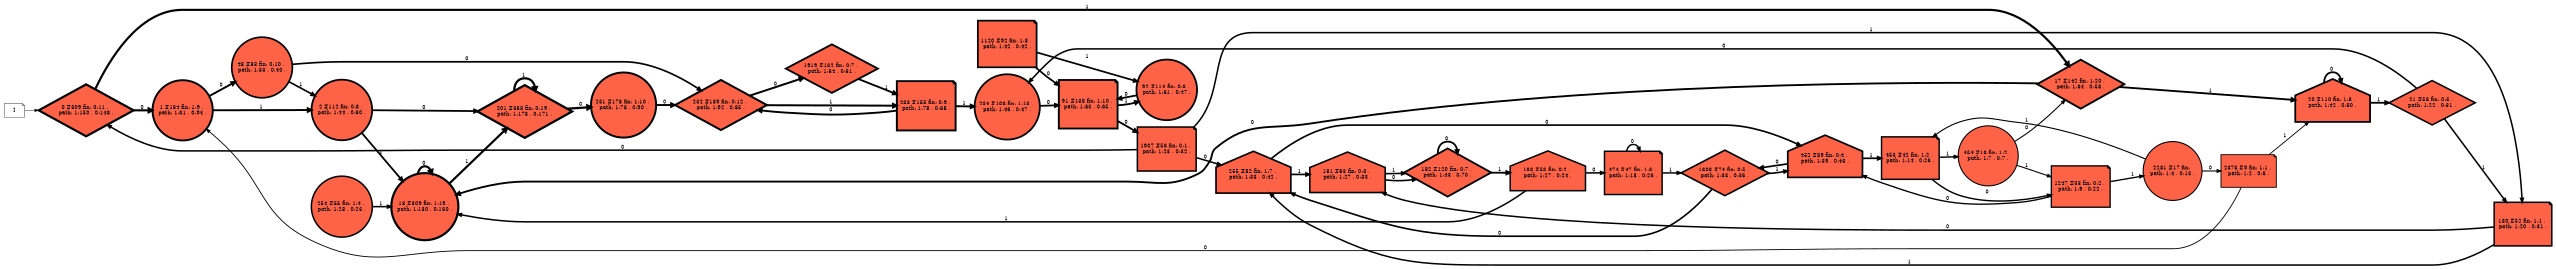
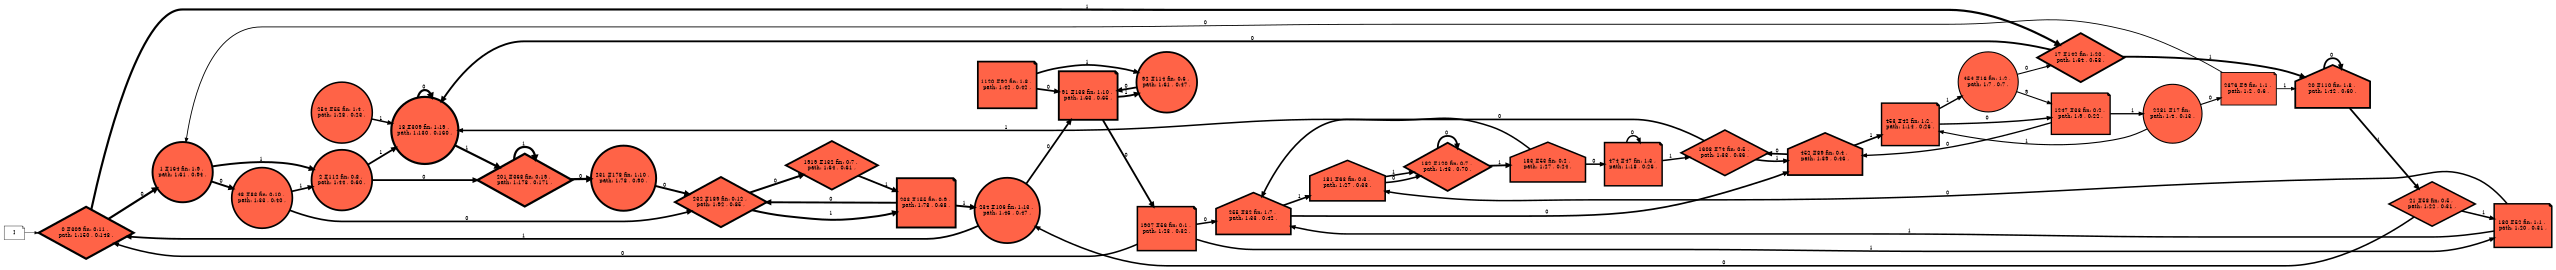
edge "454 #16 fin: 1:2 , path: 1:7 , 0:7 ," -> "1247 #33 fin: 0:2 , path: 1:9 , 0:22 ,": label "1 " -> "9 "
edge "234 #106 fin: 1:13 , path: 1:46 , 0:47 ," -> "0 #309 fin: 0:11 , path: 1:150 , 0:148 ,": added, label "1"
